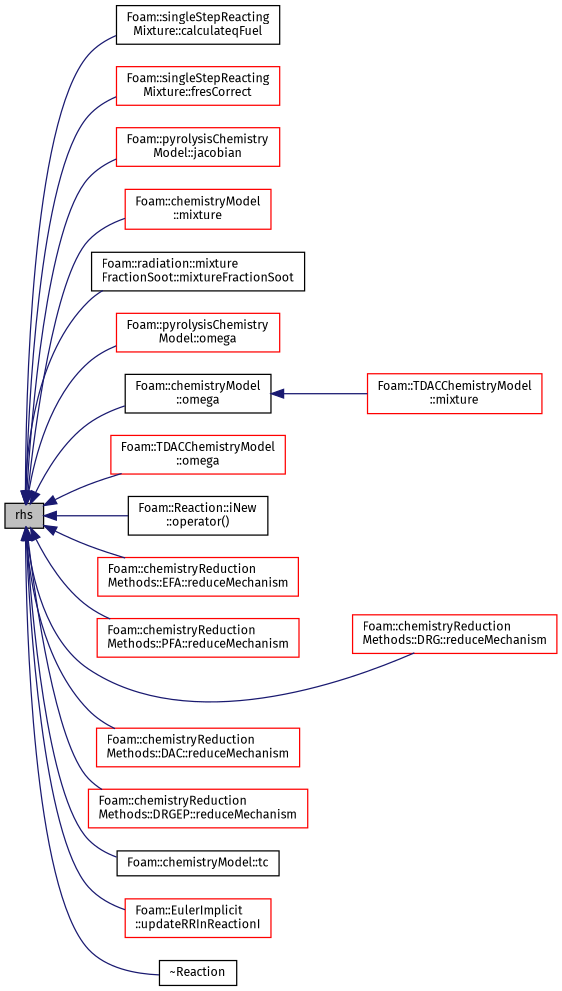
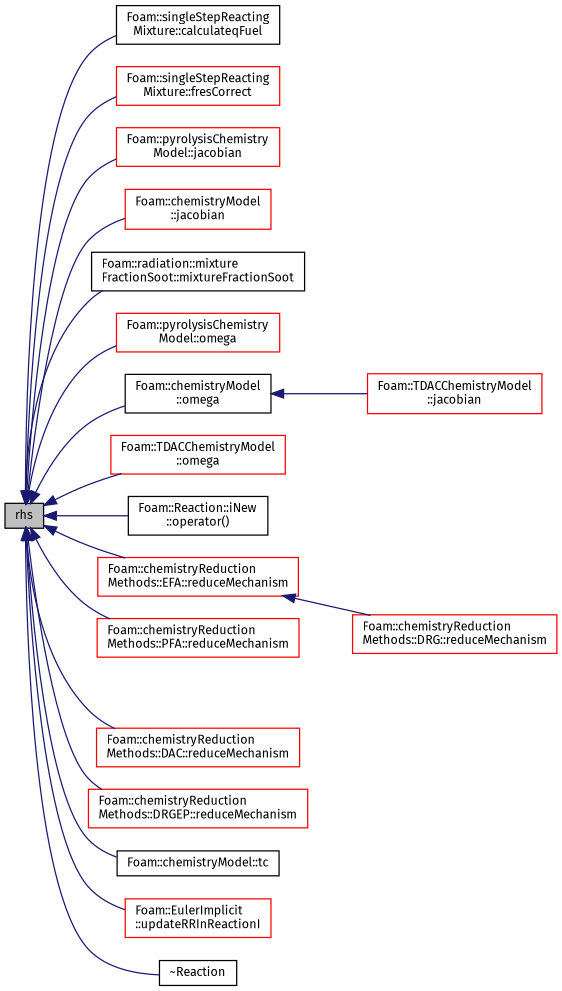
node "Foam::chemistryModel ::mixture": label "Foam::chemistryModel ::mixture" -> "Foam::chemistryModel ::jacobian"
node "Foam::TDACChemistryModel ::mixture": label "Foam::TDACChemistryModel ::mixture" -> "Foam::TDACChemistryModel ::jacobian"
edge "Foam::chemistryReduction Methods::DRG::reduceMechanism" -> "rhs": now "Foam::chemistryReduction Methods::DRG::reduceMechanism" -> "Foam::chemistryReduction Methods::EFA::reduceMechanism"
